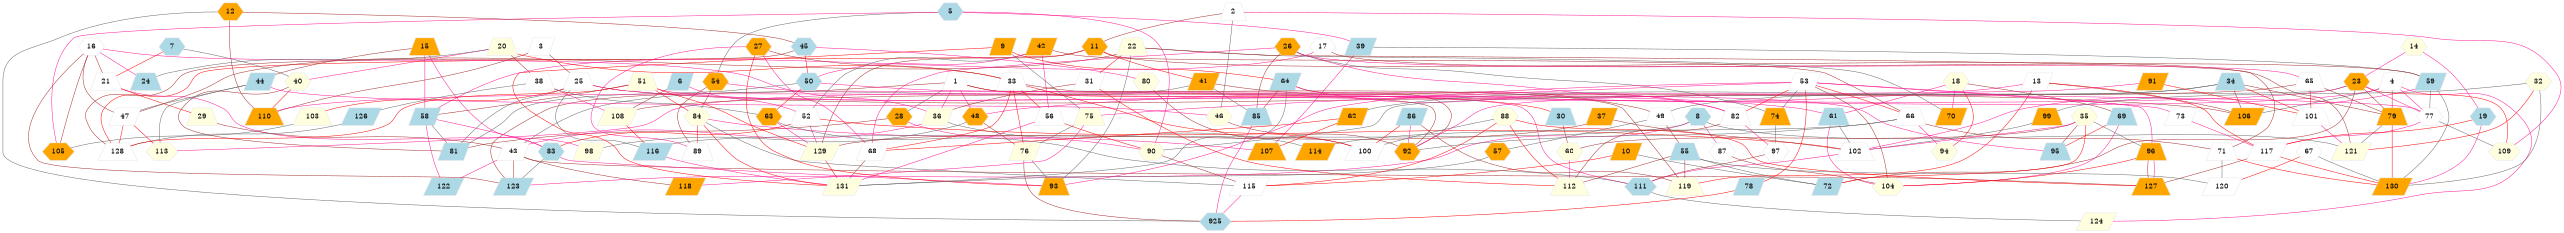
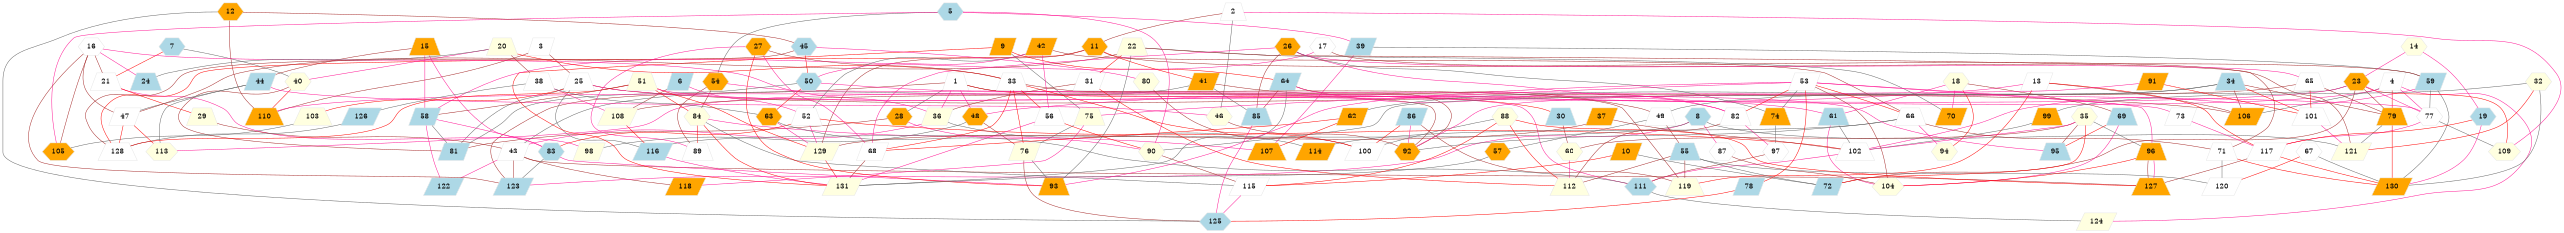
node "925": label "925" -> "125"
